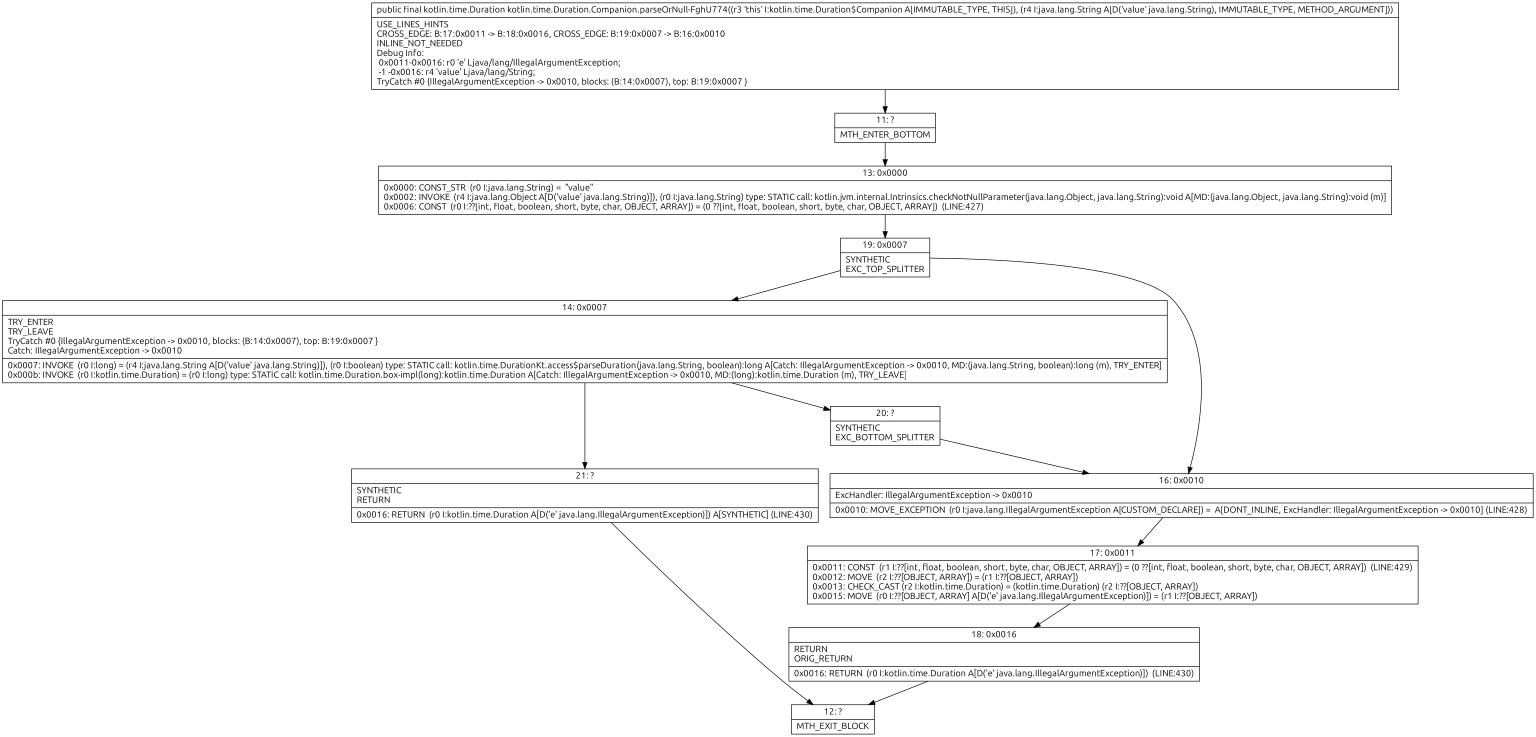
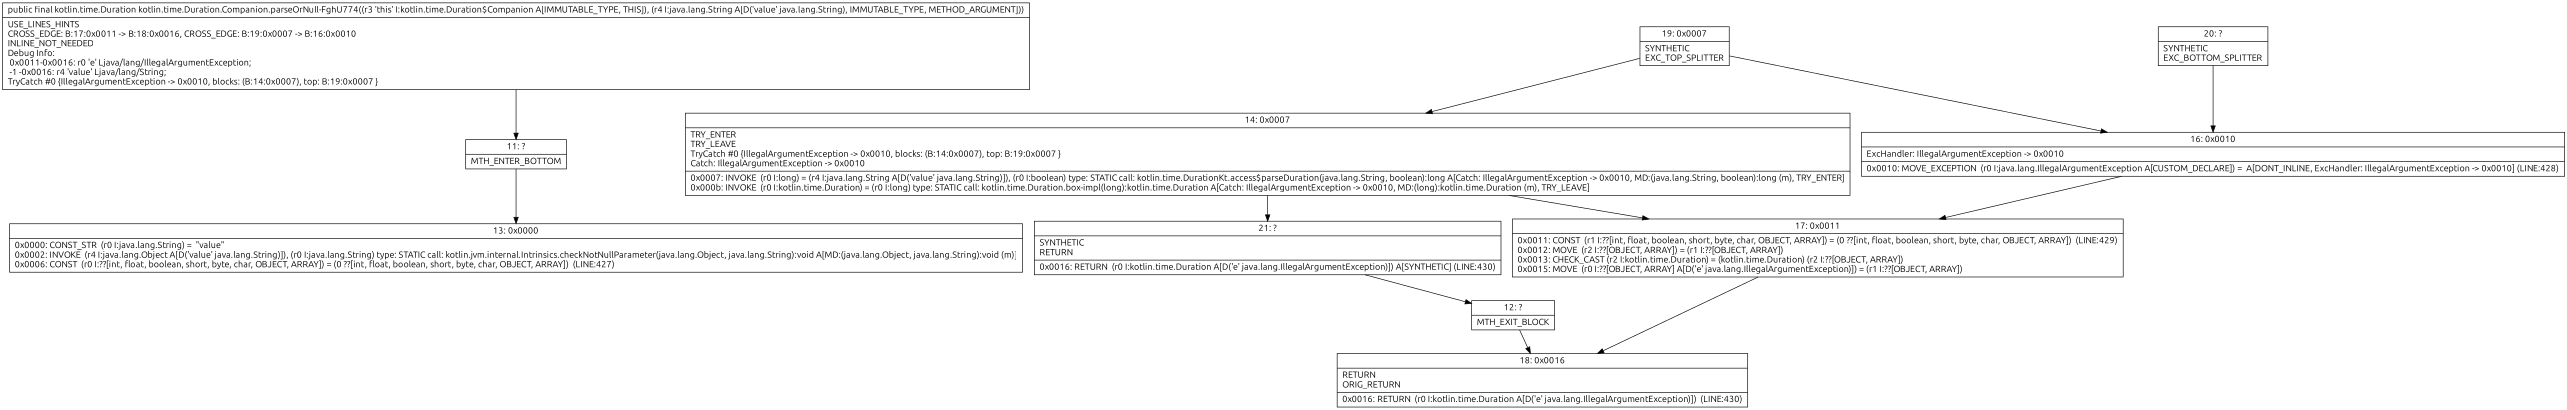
edge "13: 0x0000" -> "19: 0x0007": removed
edge "14: 0x0007" -> "20: ?": now "14: 0x0007" -> "17: 0x0011"
edge "18: 0x0016" -> "12: ?": reversed
